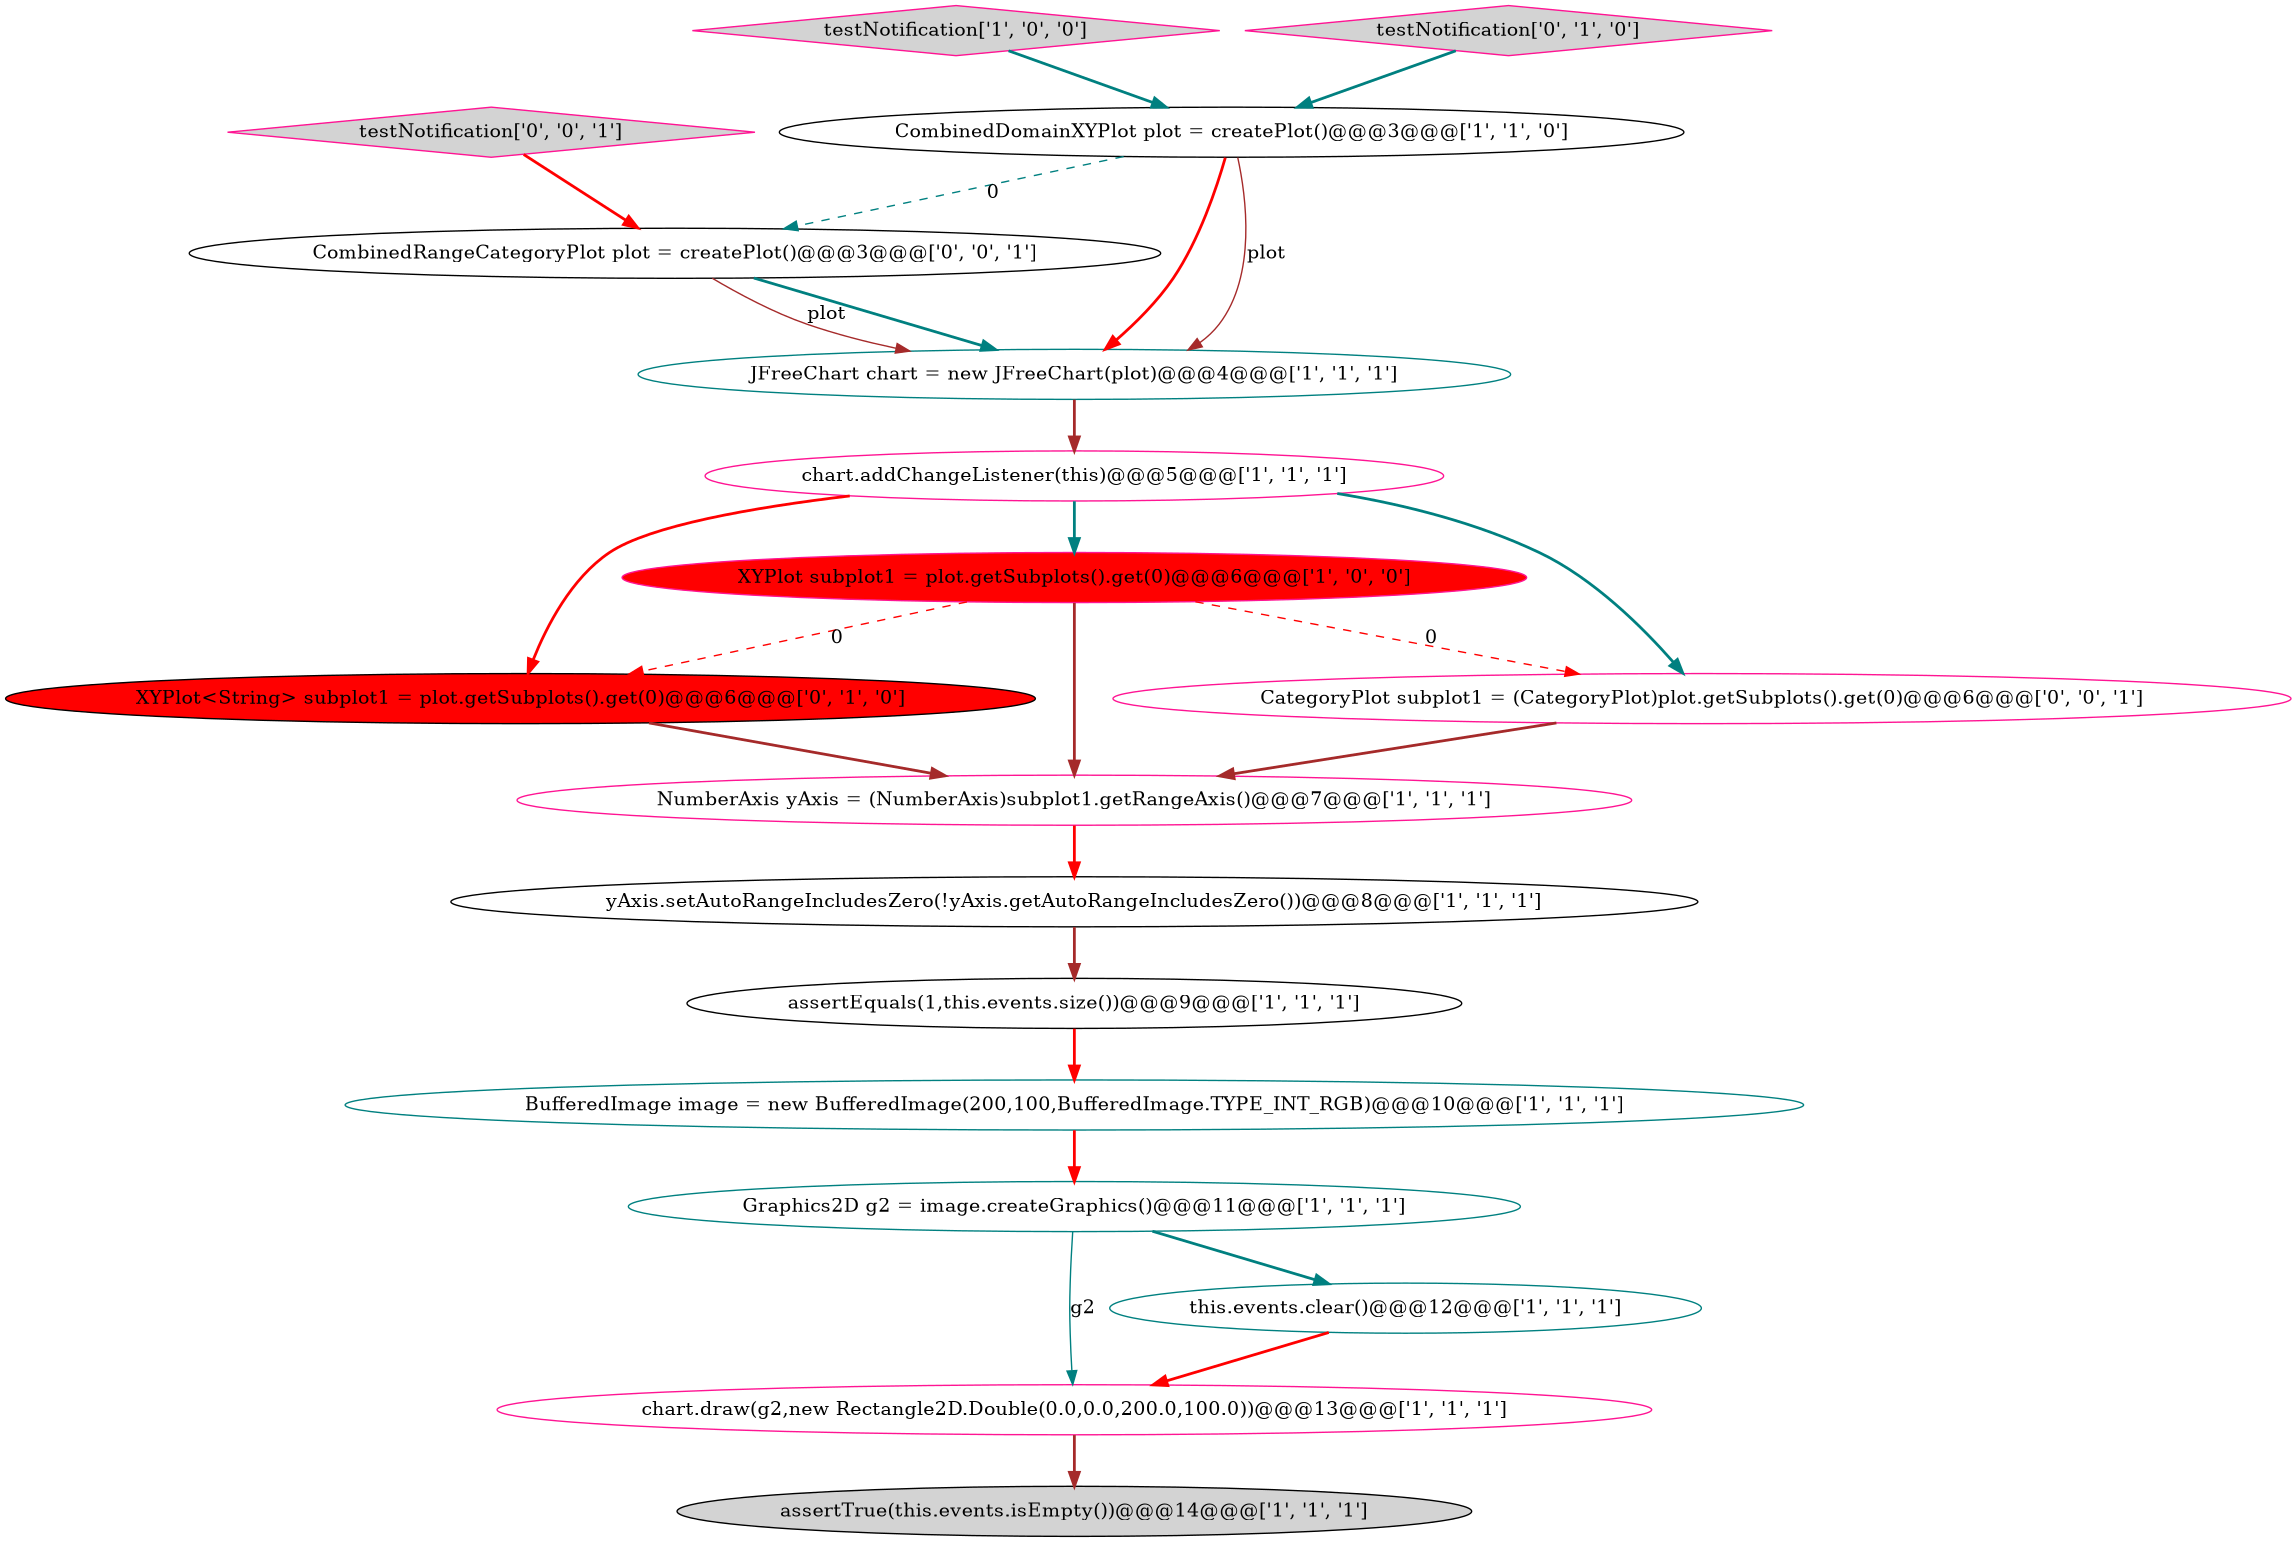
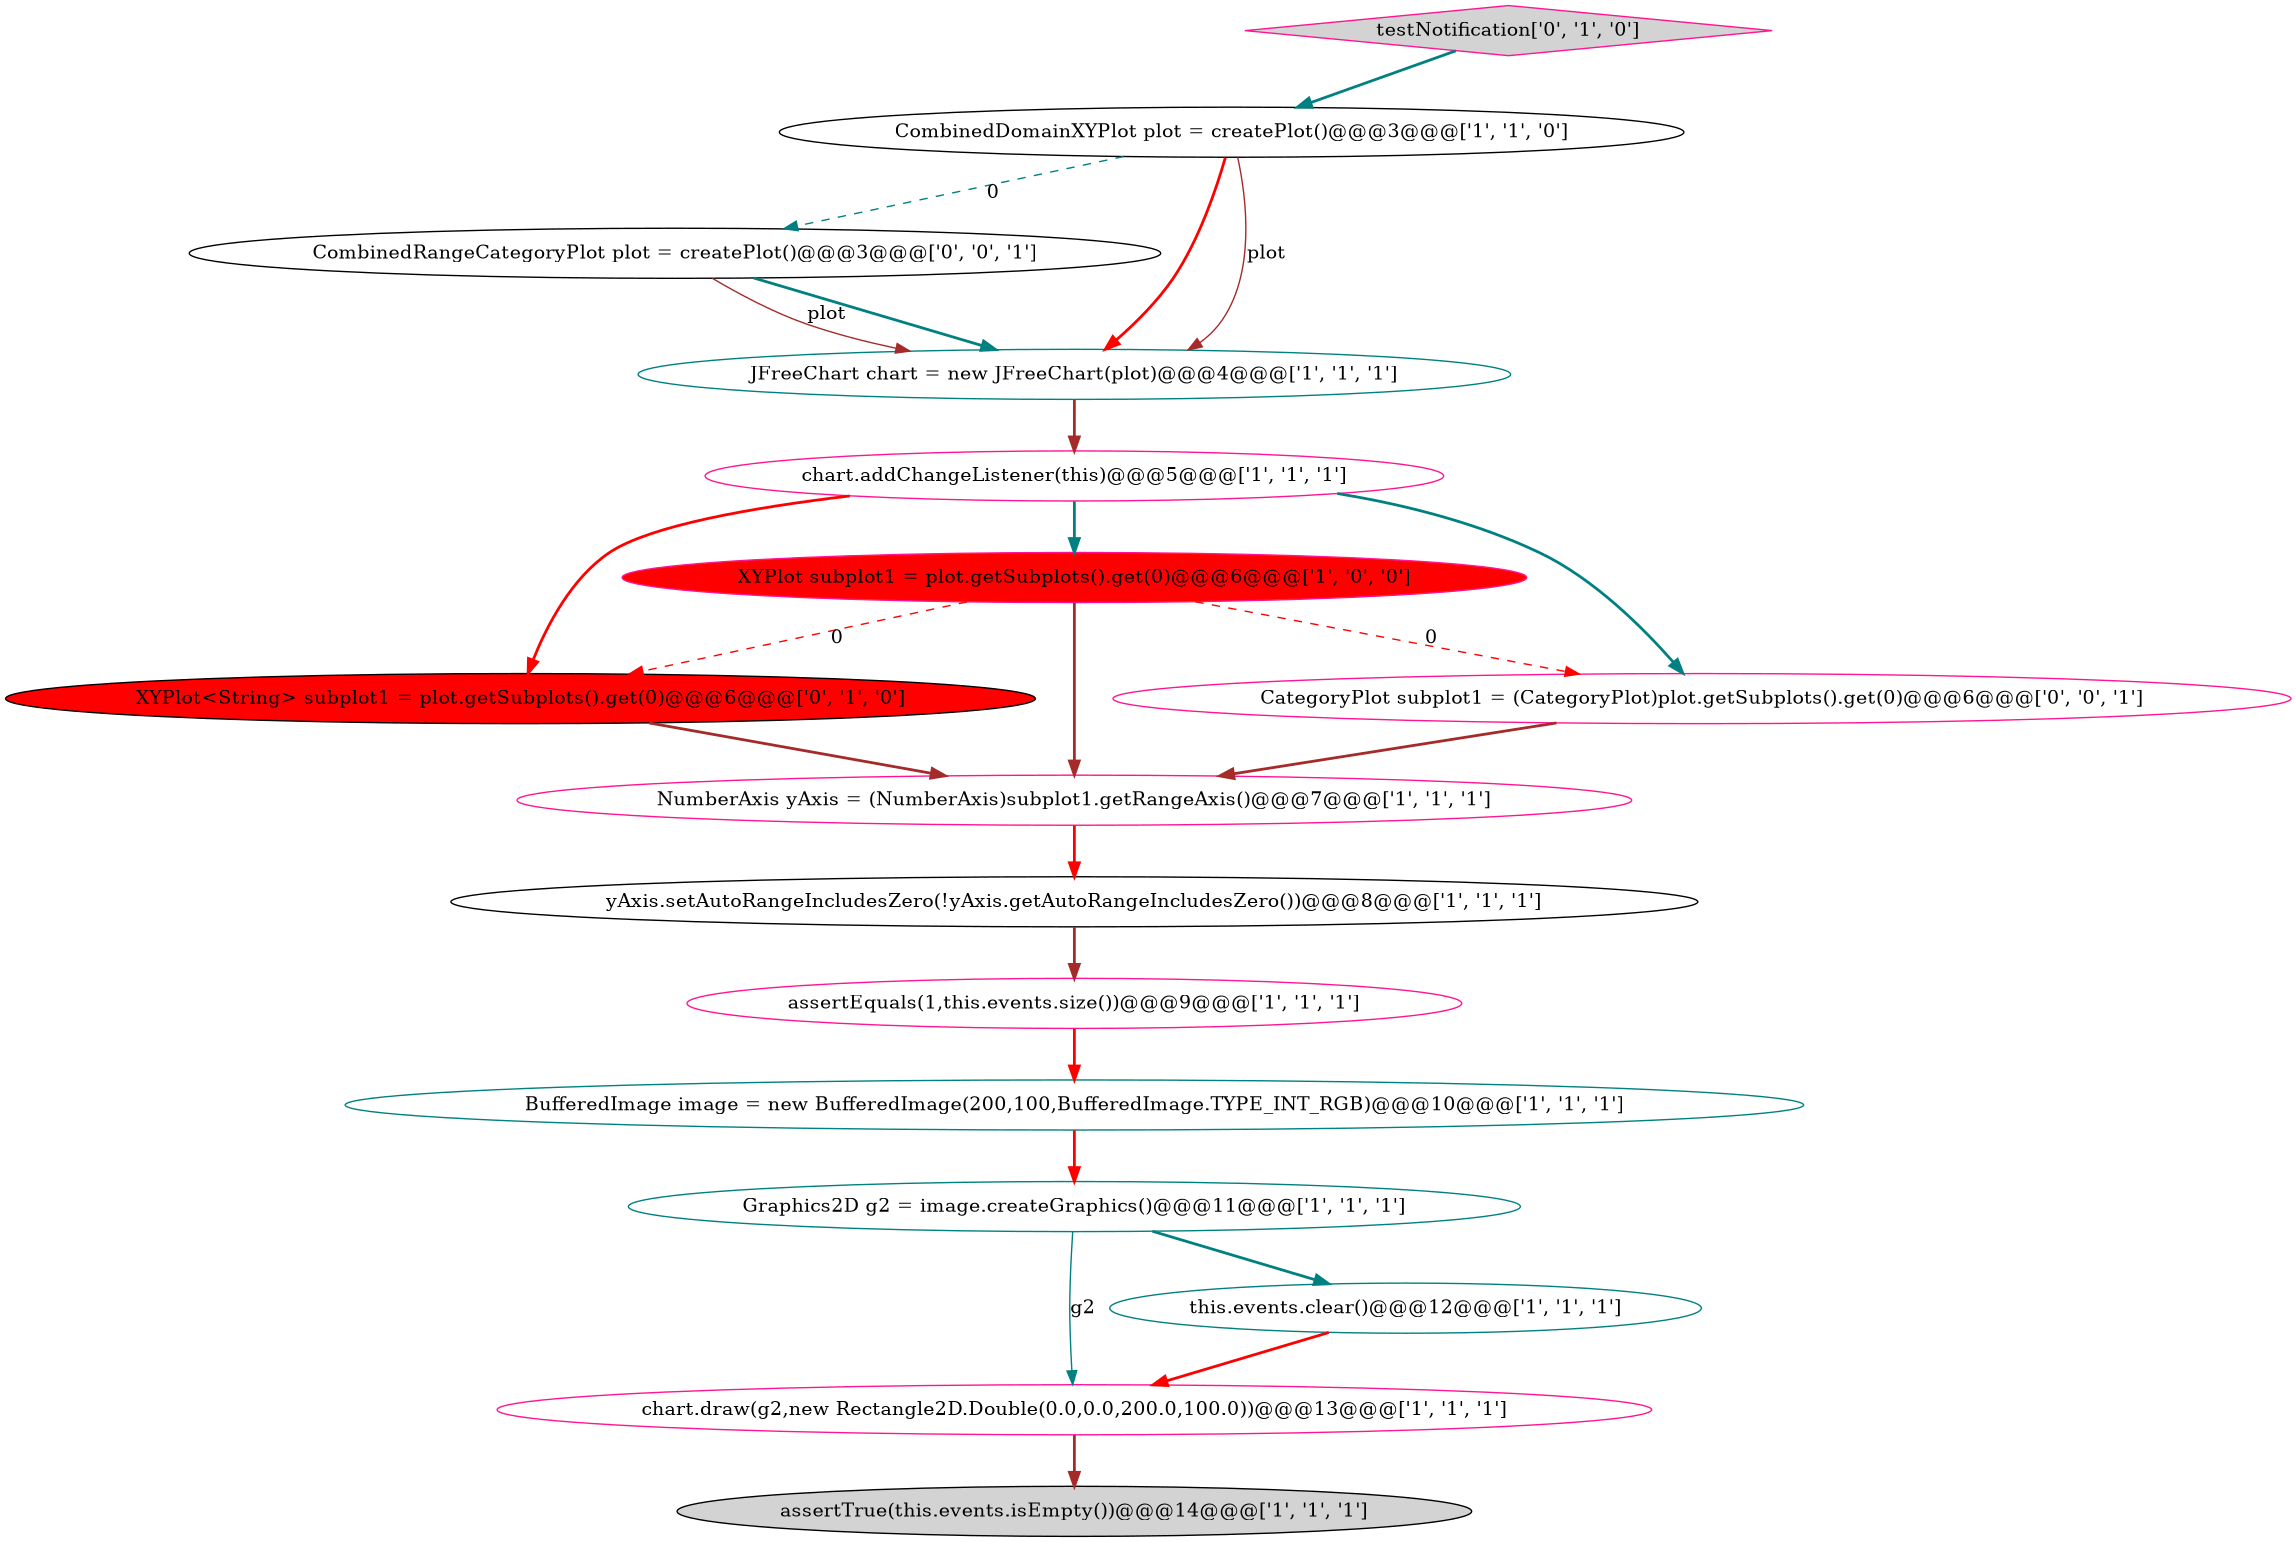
node "testNotification['1', '0', '0']": removed
node "testNotification['0', '0', '1']": removed
node "assertEquals(1,this.events.size())@@@9@@@['1', '1', '1']": color black -> deeppink
